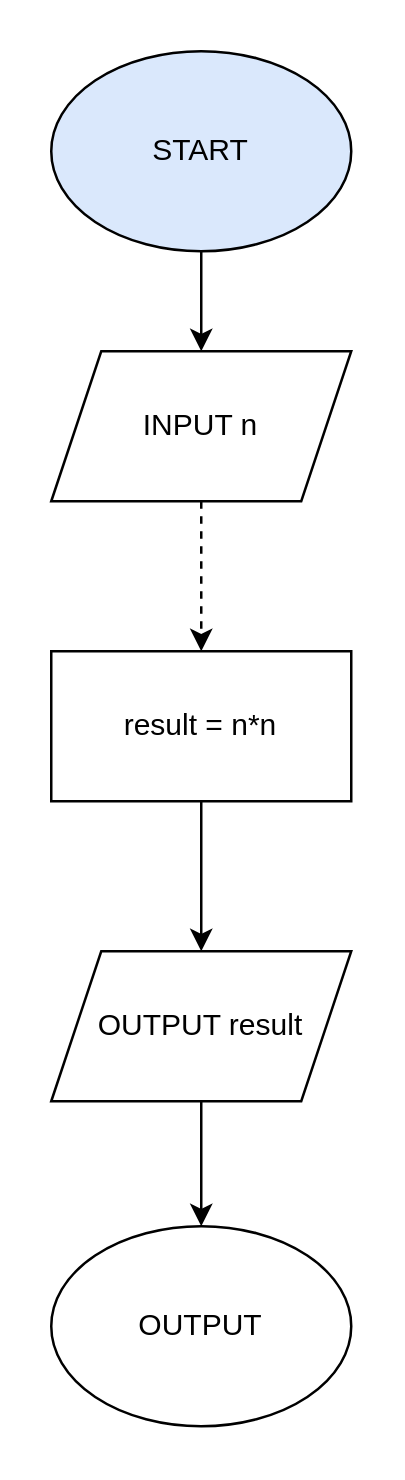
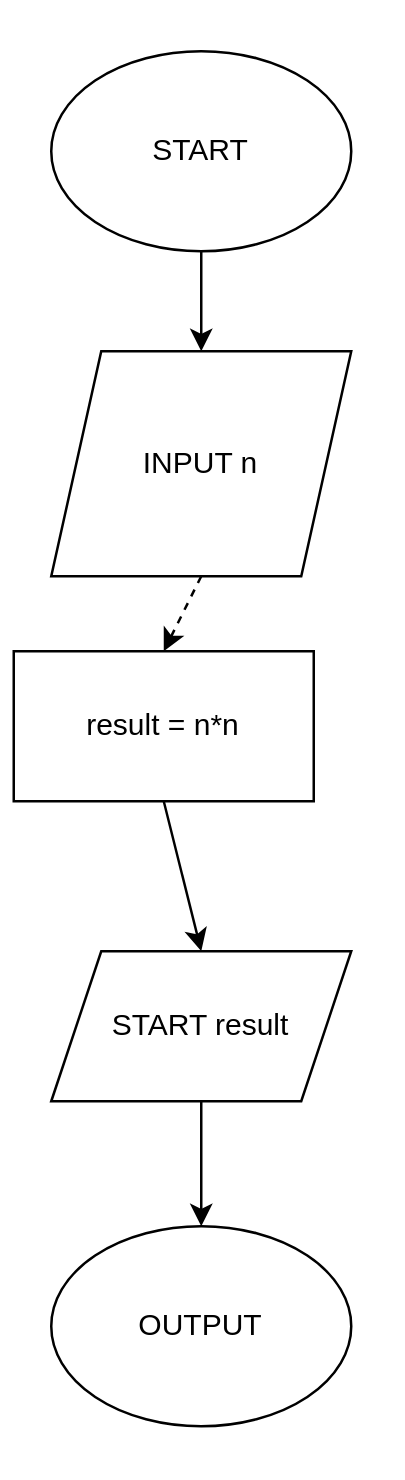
node "START": fillcolor #dae8fc -> #ffffff
node "INPUT n": size 300x150 -> 300x225
node "result = n*n": moved (201, 726) -> (164, 726)
node "OUTPUT result": label "OUTPUT result" -> "START result"
